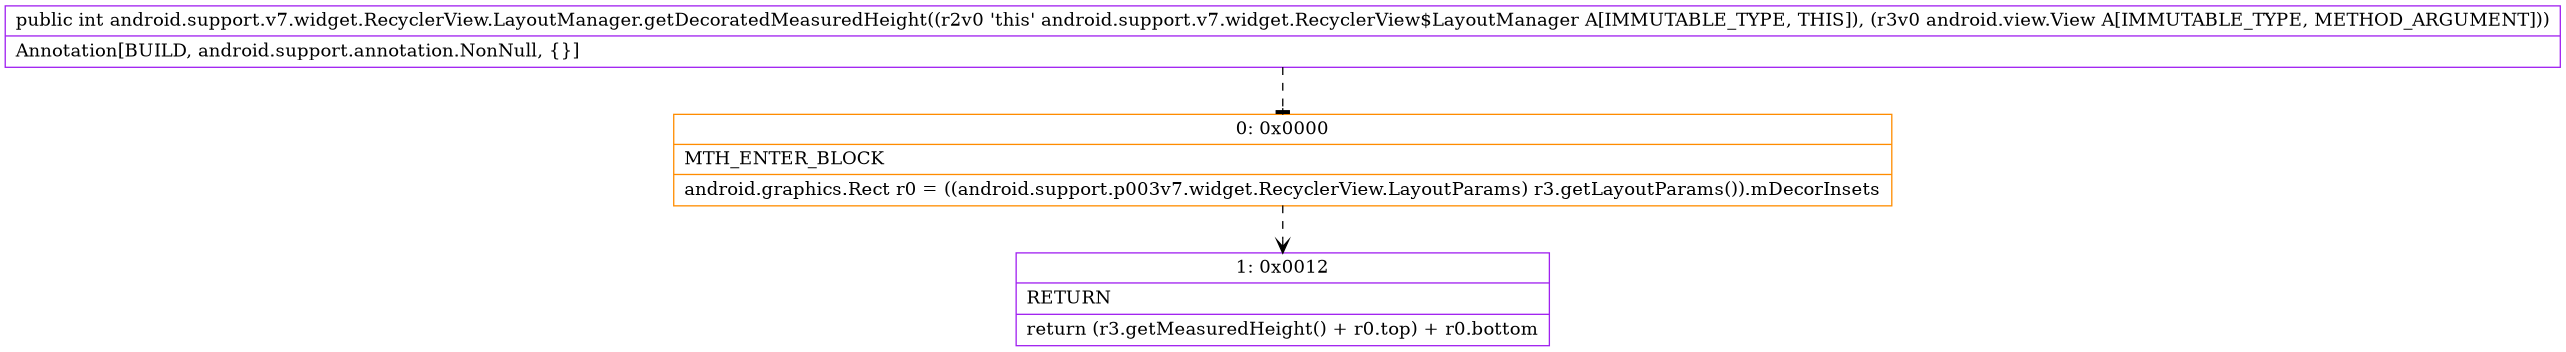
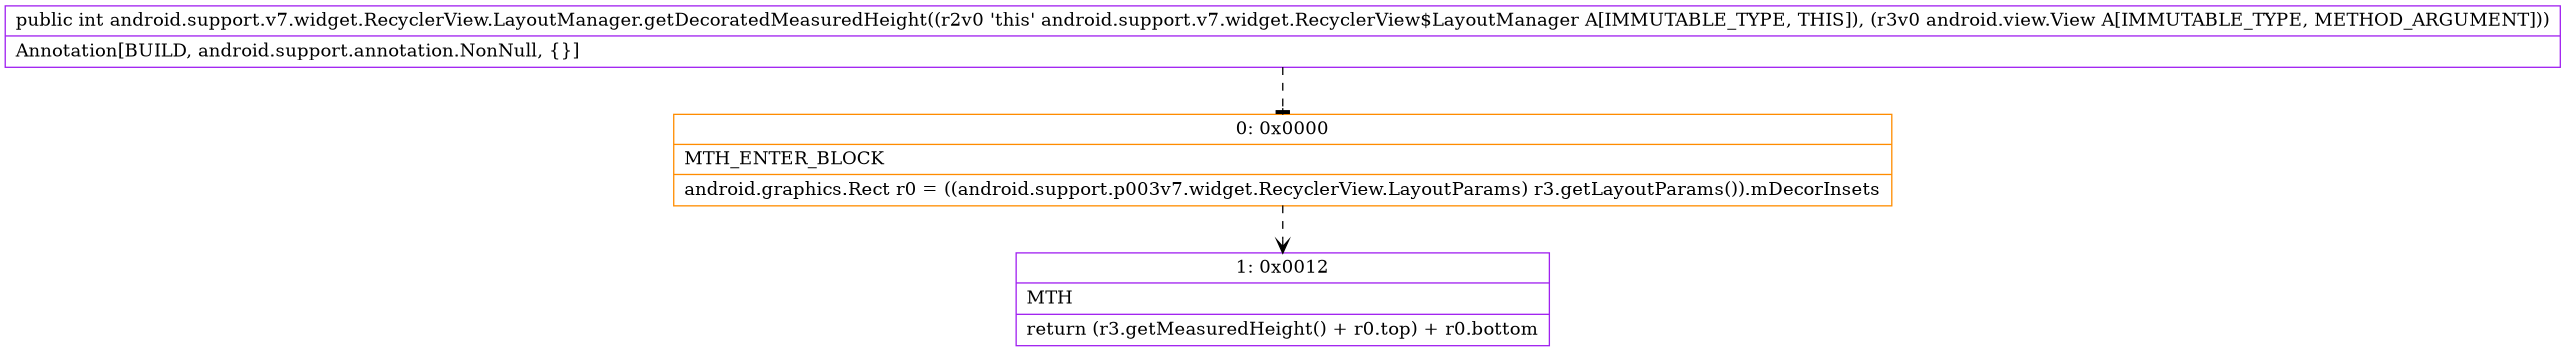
node "1: 0x0012": text "RETURN" -> "MTH"
